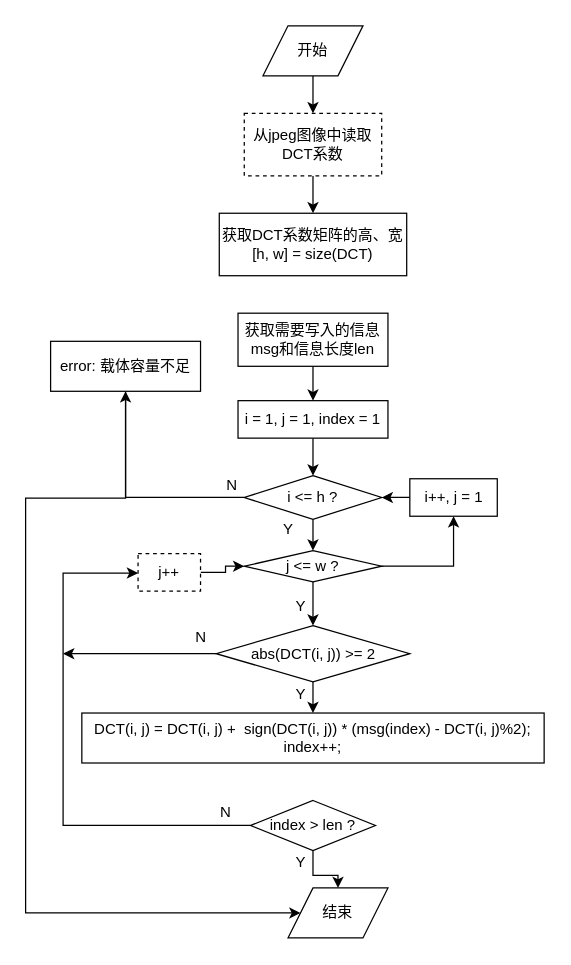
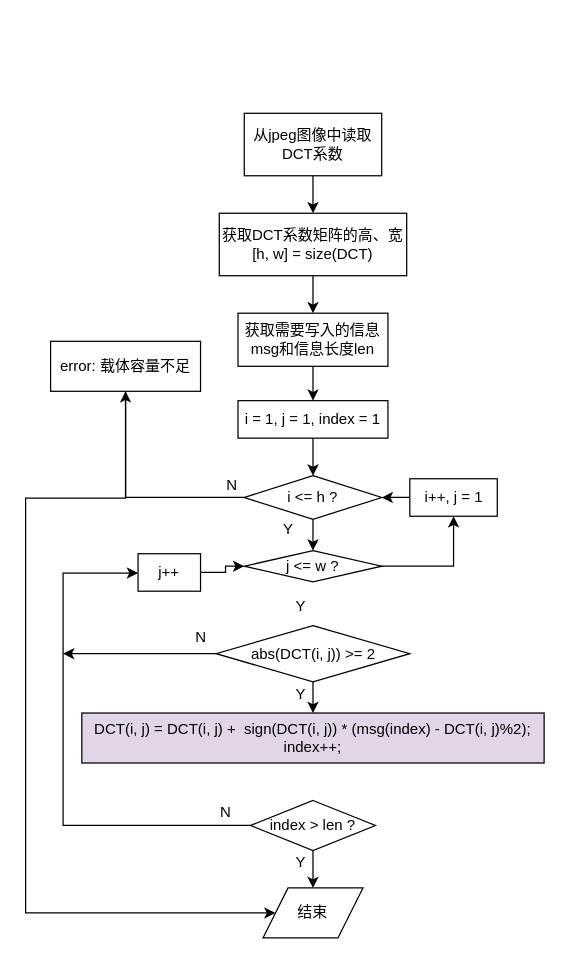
node "开始": removed
edge "开始" -> "从jpeg图像中读取DCT系数": removed
node "从jpeg图像中读取DCT系数": style dashed -> solid
edge "获取DCT系数矩阵的高、宽 [h, w] = size(DCT)" -> "获取需要写入的信息msg和信息长度len": added
node "j++": style dashed -> solid
edge "j <= w ?" -> "abs(DCT(i, j)) >= 2": removed
node "DCT(i, j) = DCT(i, j) + sign(DCT(i, j)) * (msg(index) - DCT(i, j)%2); index++;": fillcolor #ffffff -> #e1d5e7
node "结束": moved (338, 913) -> (313, 913)
